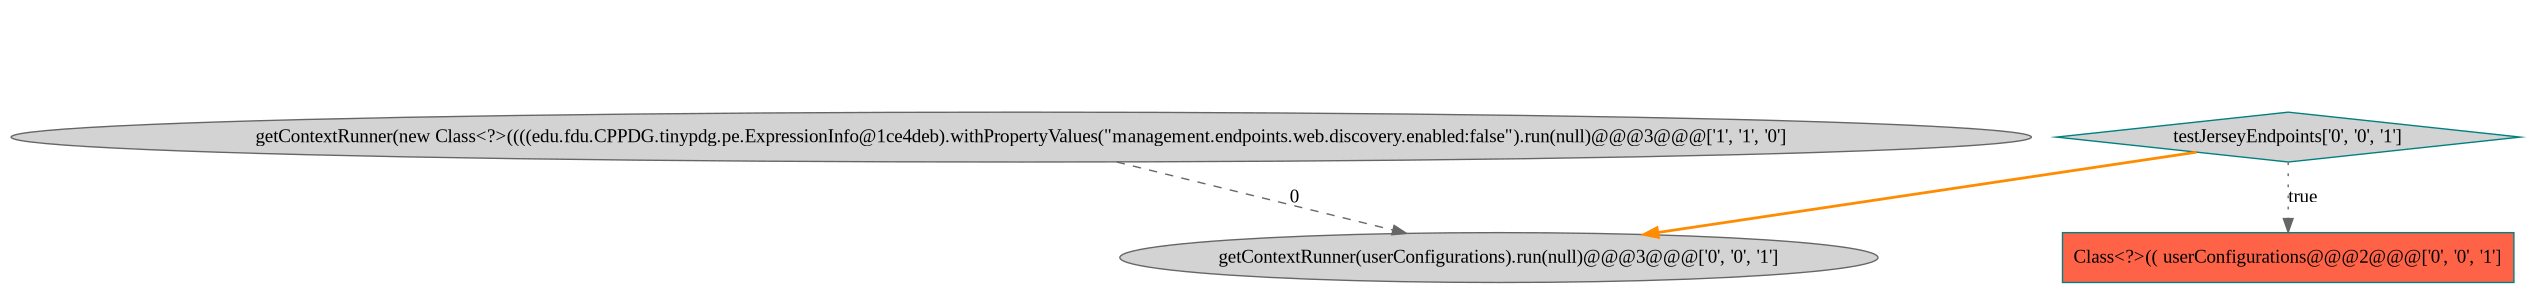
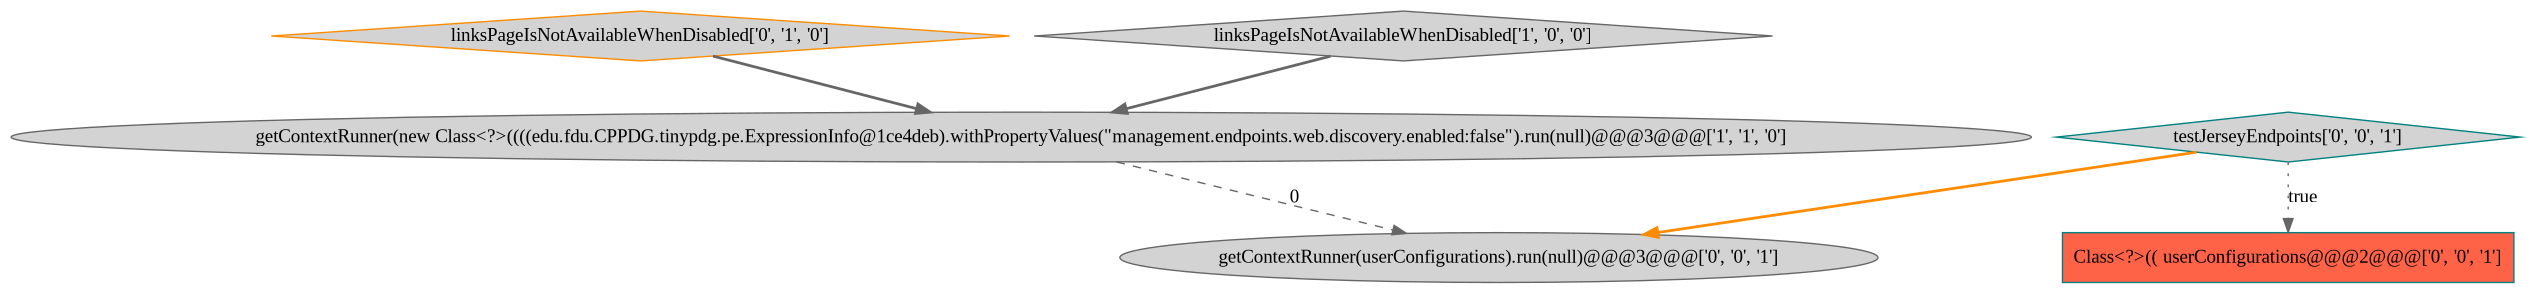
node "linksPageIsNotAvailableWhenDisabled['0', '1', '0']": added
node "linksPageIsNotAvailableWhenDisabled['1', '0', '0']": added
